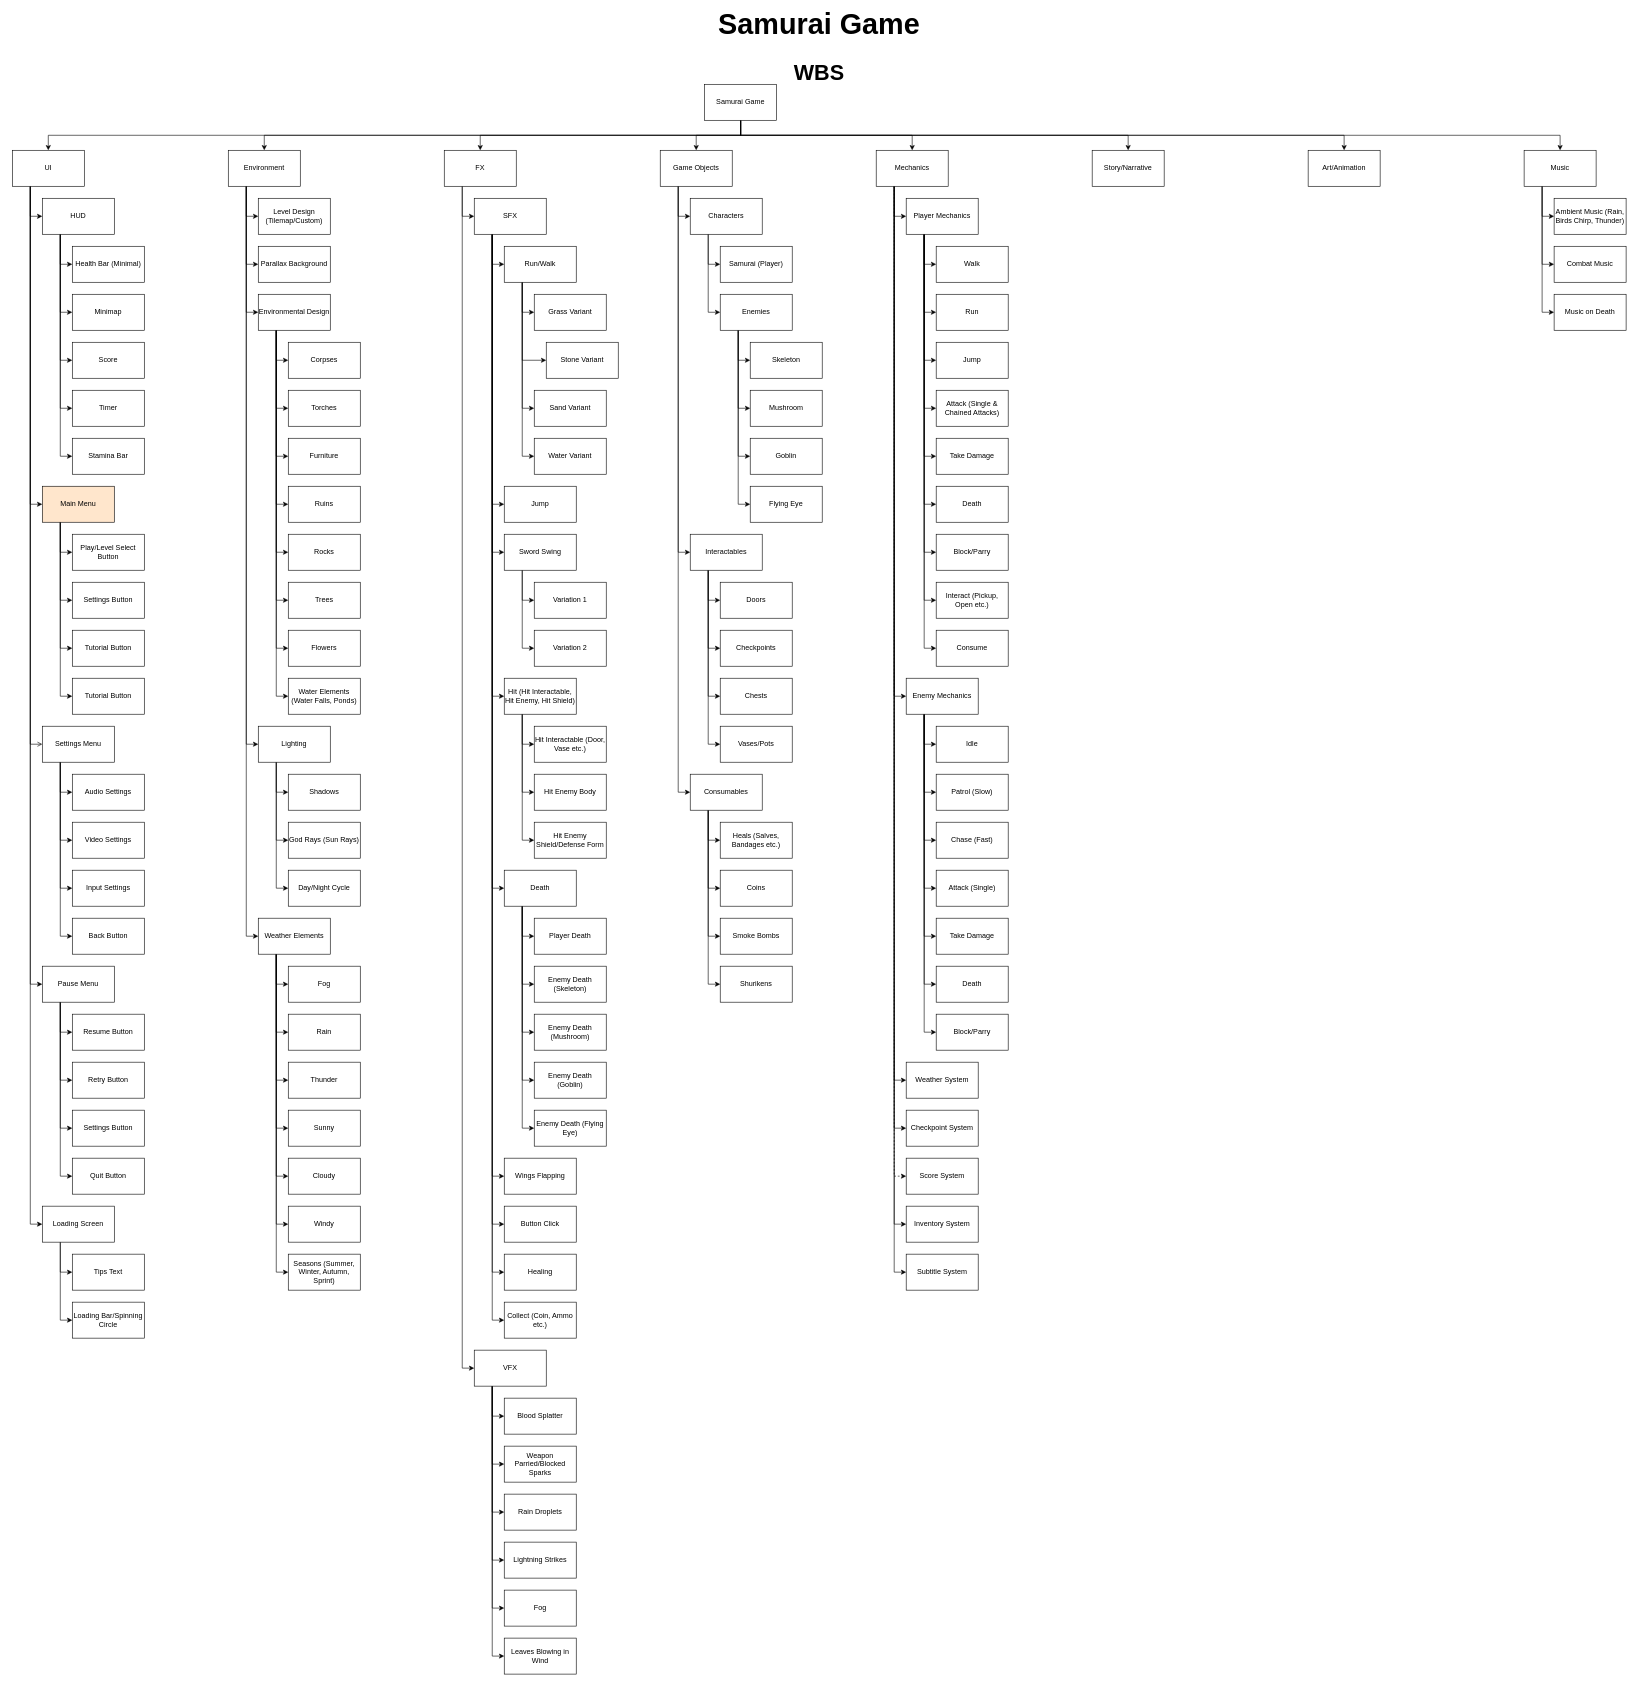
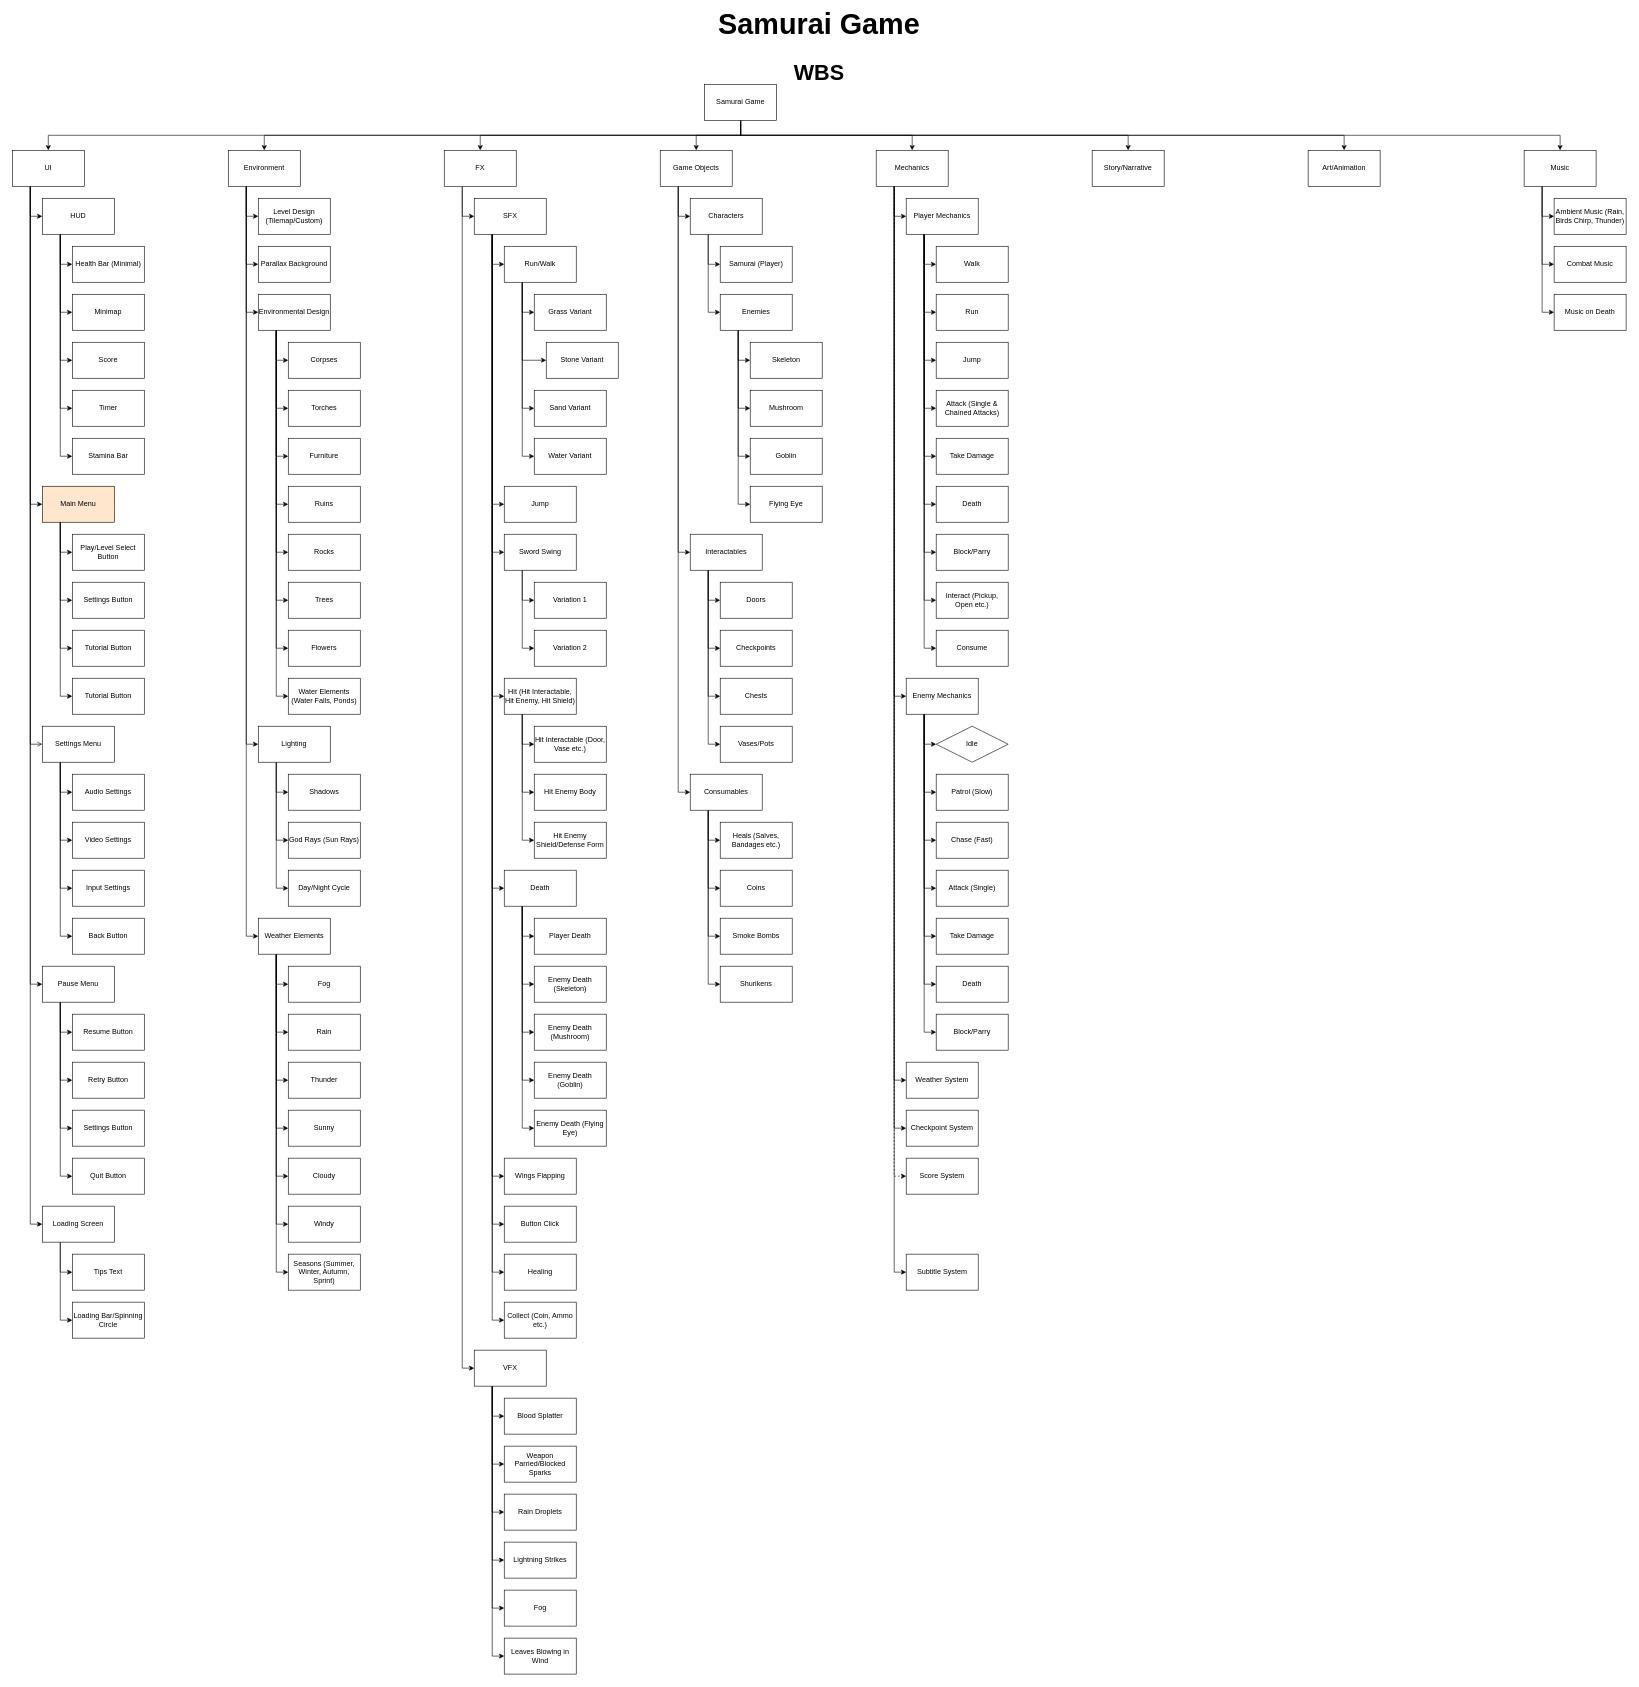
node "Idle": shape rectangle -> diamond
edge "Mechanics" -> "Inventory System": removed
node "Inventory System": removed
